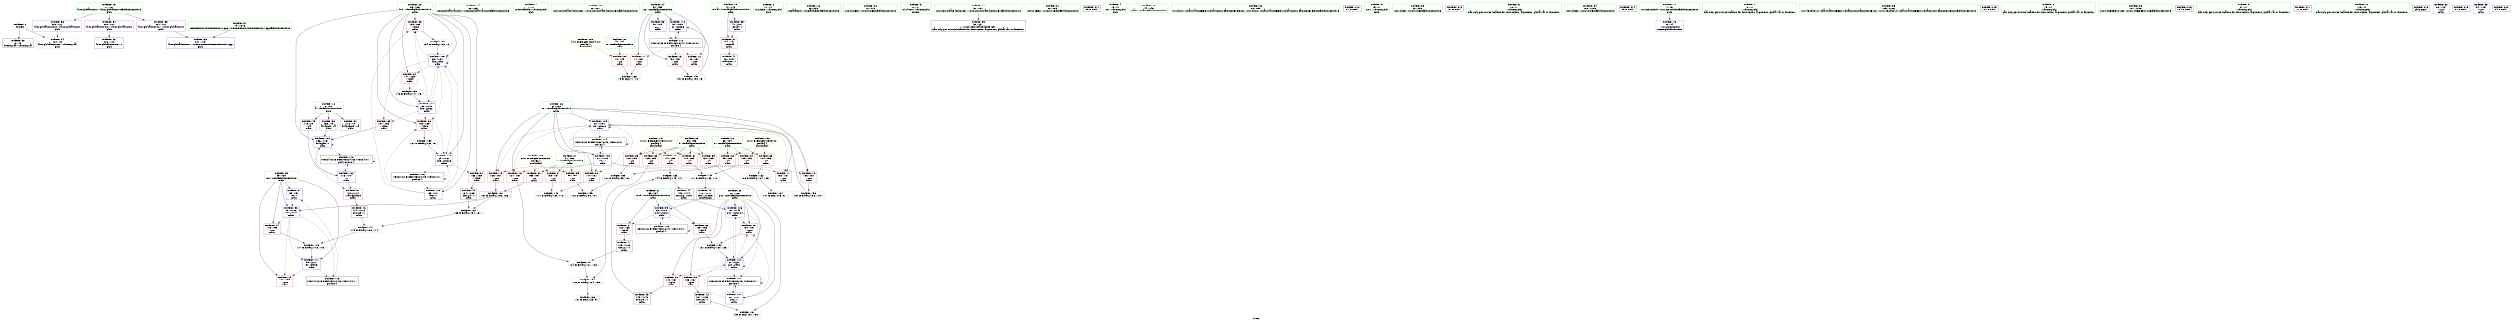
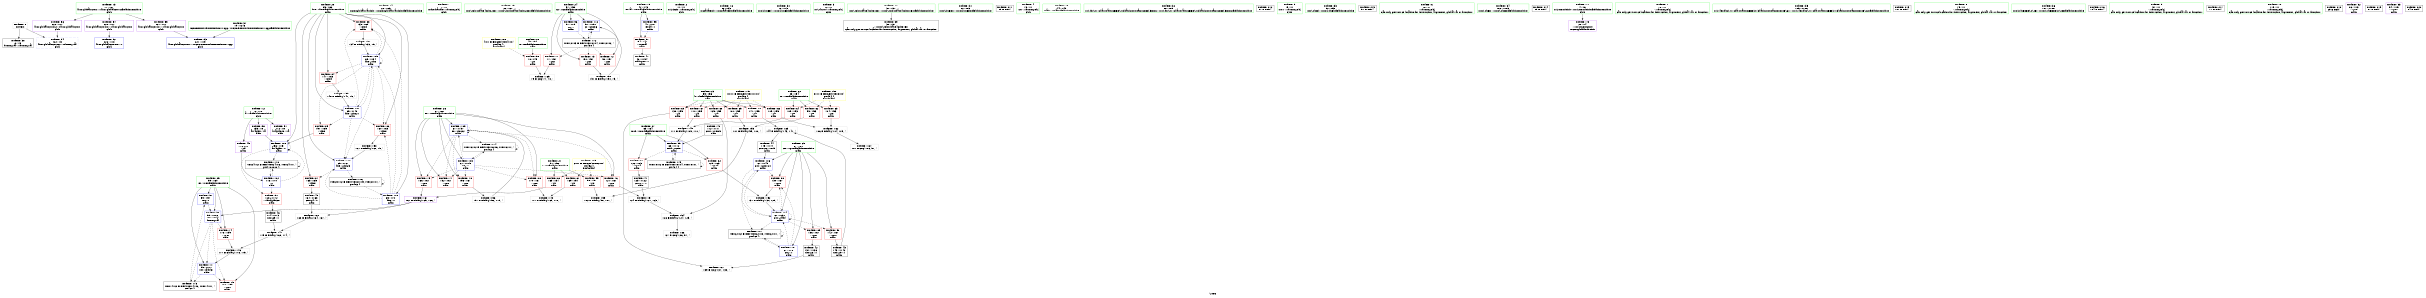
node "NodeID: 3": text "Astein" -> "Glob"
node "NodeID: 66": added
edge "NodeID: 149" -> "NodeID: 40": now "NodeID: 149" -> "NodeID: 99"
node "NodeID: 40": text "ostreamIcT" -> "main"
node "NodeID: 98": text "main" -> "dummyVal"
